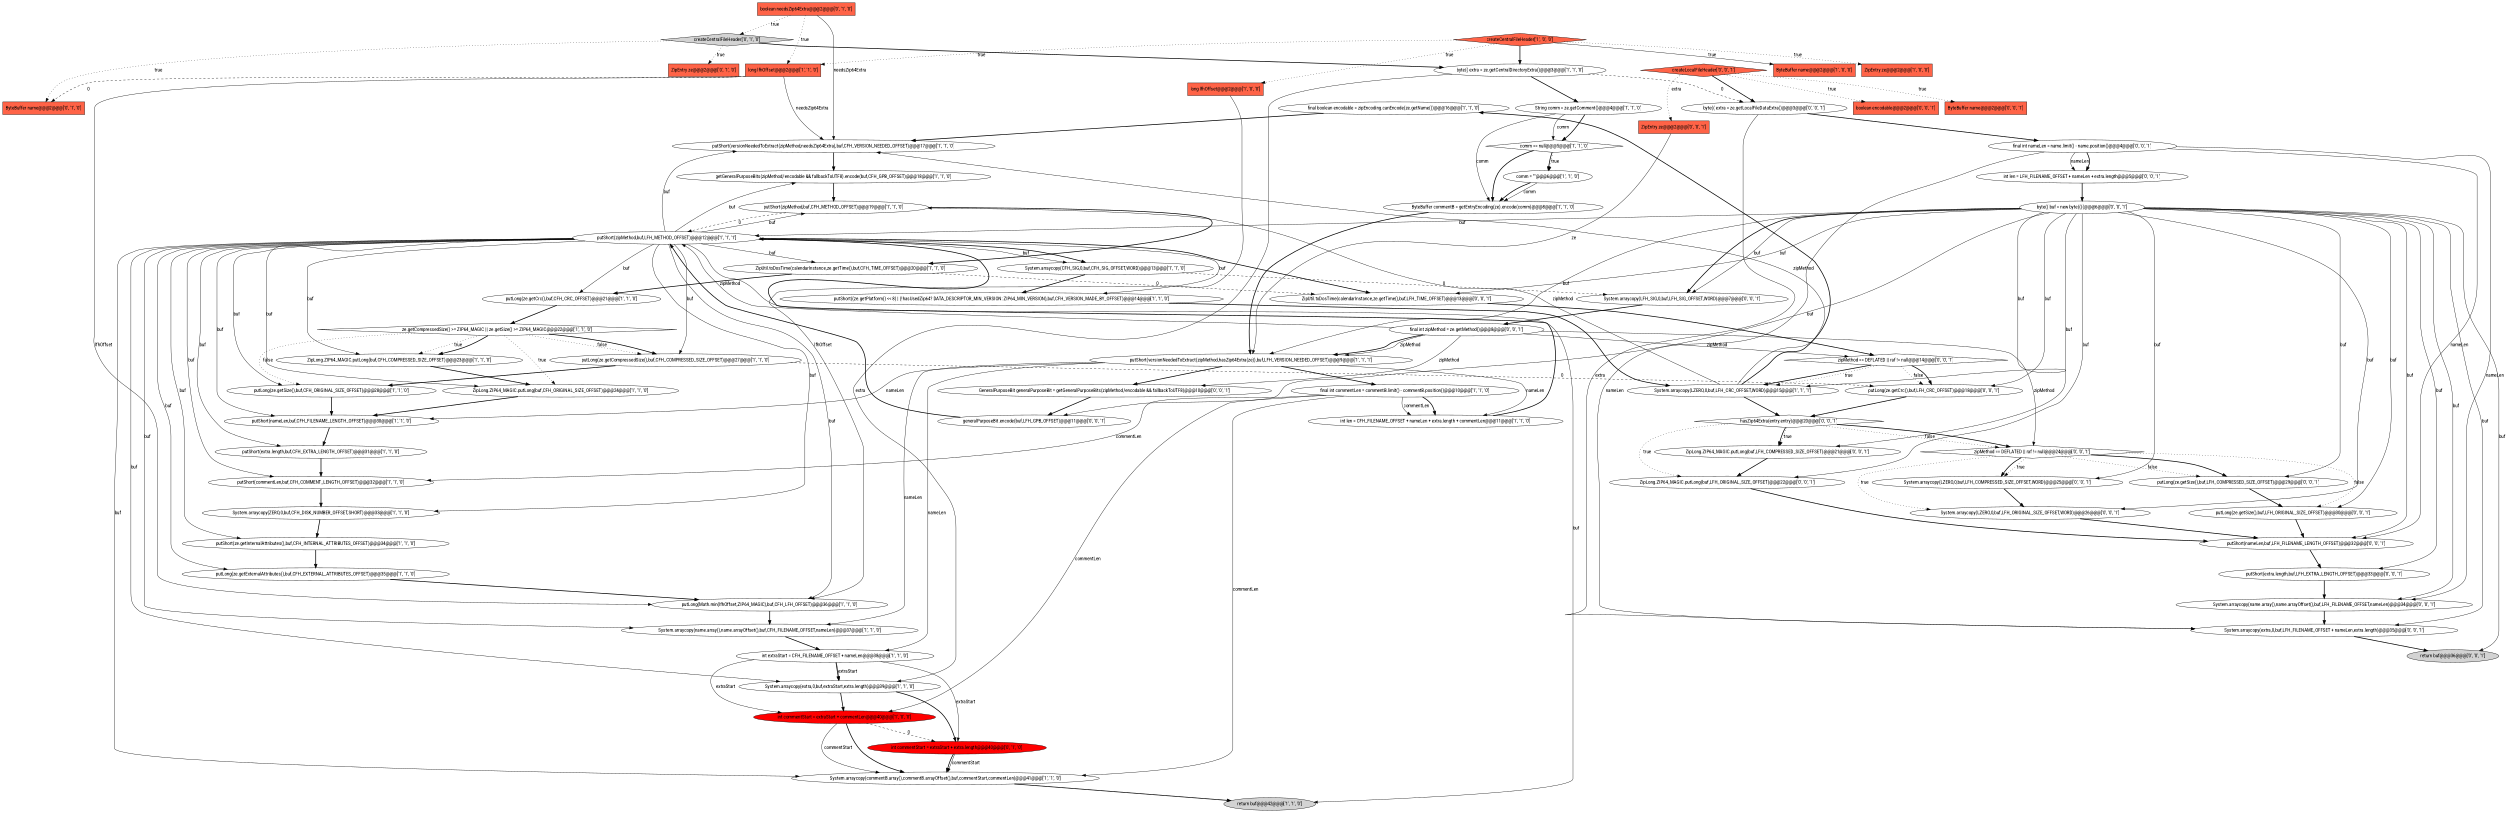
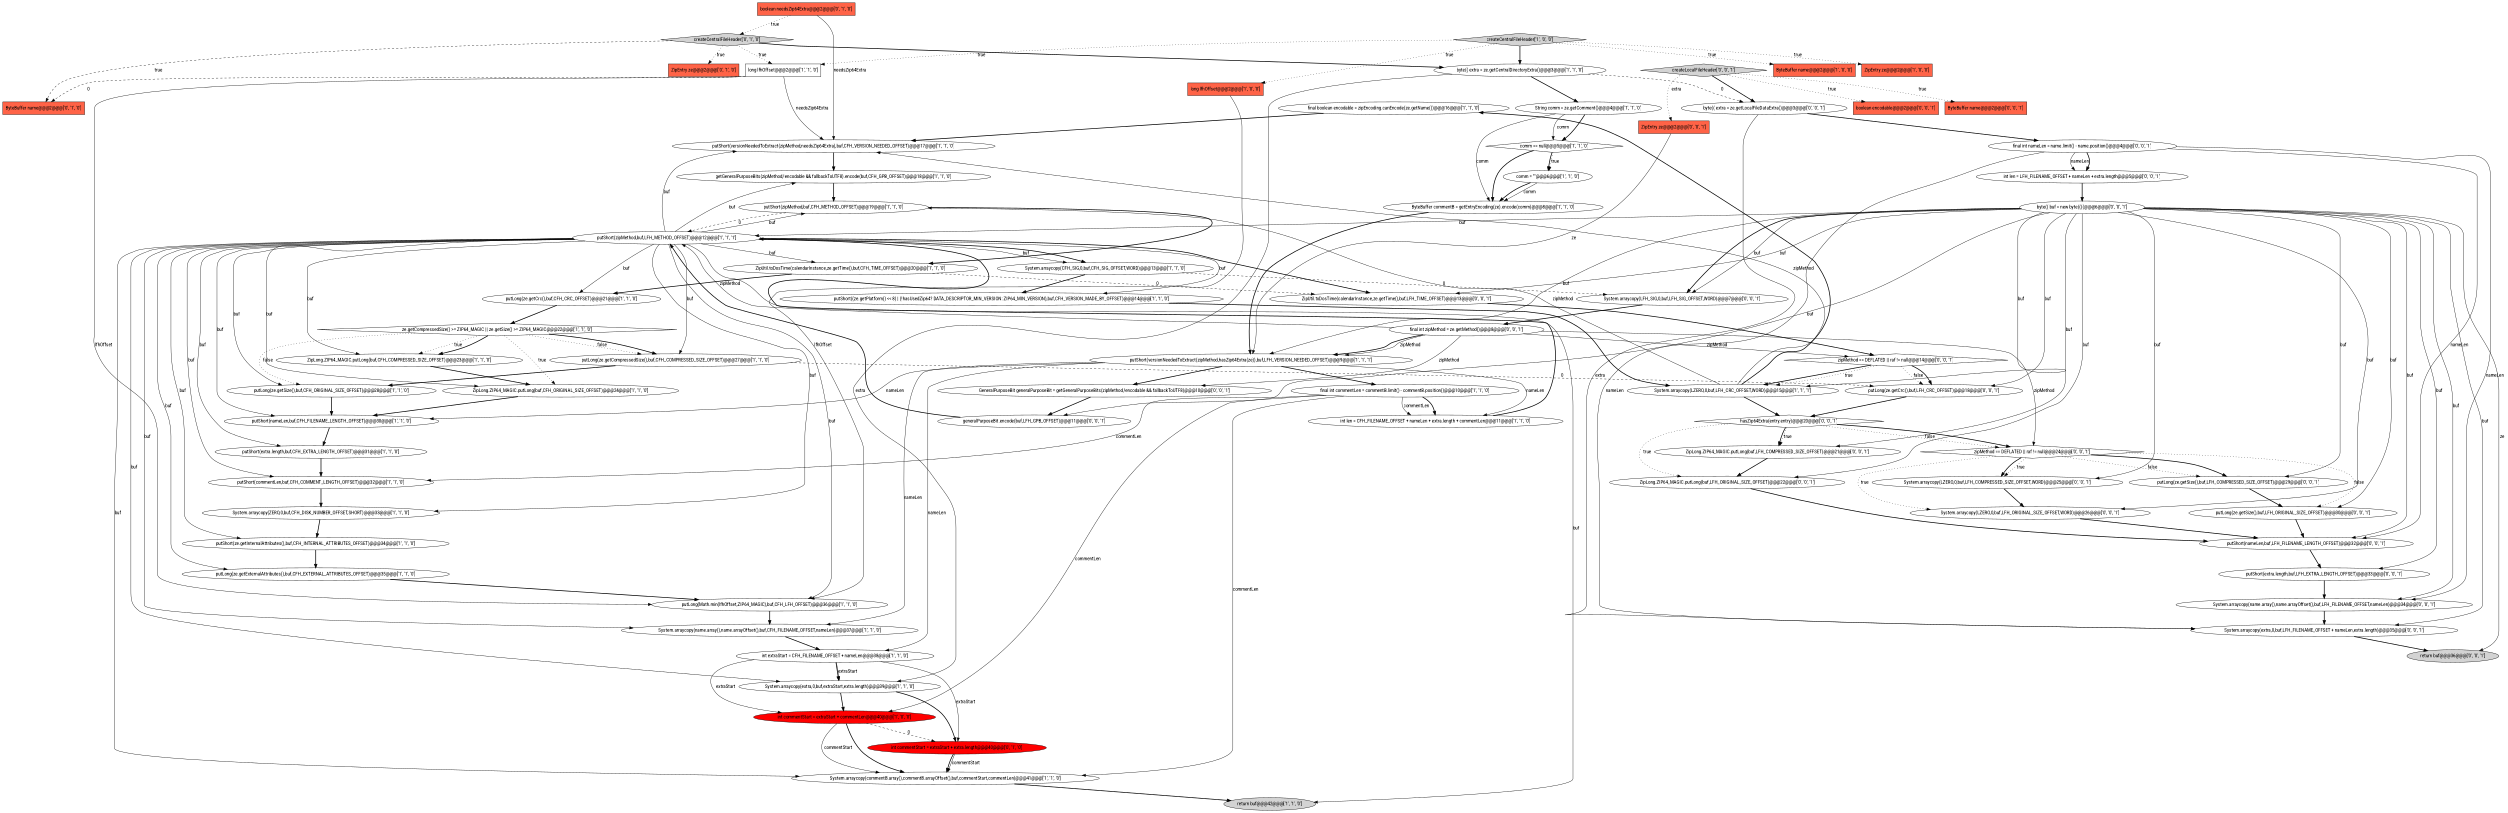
edge "boolean needsZip64Extra@@@2@@@['0', '1', '0']" -> "long lfhOffset@@@2@@@['1', '1', '0']": now "createCentralFileHeader['0', '1', '0']" -> "long lfhOffset@@@2@@@['1', '1', '0']"
node "createCentralFileHeader['1', '0', '0']": fillcolor tomato -> lightgray
edge "createCentralFileHeader['0', '1', '0']" -> "ByteBuffer name@@@2@@@['0', '1', '0']": style dotted -> dashed
edge "createCentralFileHeader['1', '0', '0']" -> "ByteBuffer name@@@2@@@['1', '0', '0']": style solid -> dotted
node "long lfhOffset@@@2@@@['1', '1', '0']": fillcolor tomato -> white
node "createLocalFileHeader['0', '0', '1']": fillcolor tomato -> lightgray
edge "byte(( buf = new byte((((@@@6@@@['0', '0', '1']" -> "return buf@@@36@@@['0', '0', '1']": label "buf" -> "ze"
